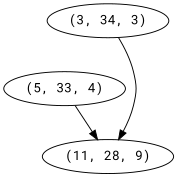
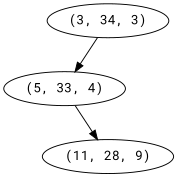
edge "(3, 34, 3)" -> "(11, 28, 9)": now "(3, 34, 3)" -> "(5, 33, 4)"
